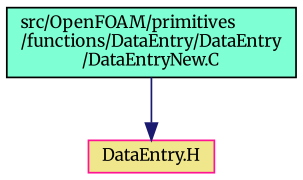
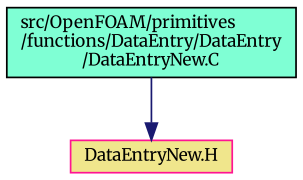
node "DataEntry.H": label "DataEntry.H" -> "DataEntryNew.H"
